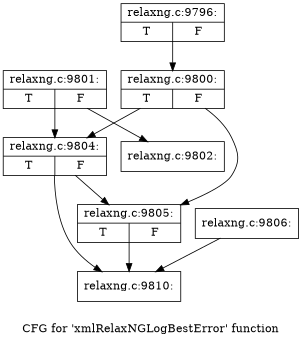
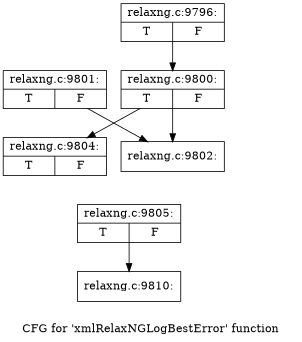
edge "relaxng.c:9801:" -> "relaxng.c:9804:": removed
edge "relaxng.c:9800:" -> "relaxng.c:9805:": now "relaxng.c:9800:" -> "relaxng.c:9802:"
edge "relaxng.c:9804:" -> "relaxng.c:9805:": removed
node "relaxng.c:9806:": removed
edge "relaxng.c:9804:" -> "relaxng.c:9810:": removed
